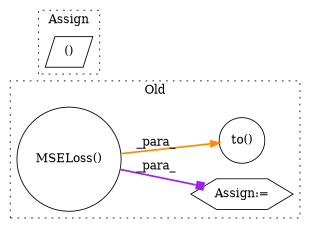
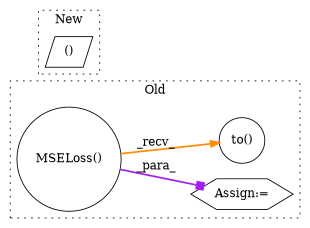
cluster "Assign": label "Assign" -> "New"
edge "MSELoss()" -> "to()": label "_para_" -> "_recv_"
